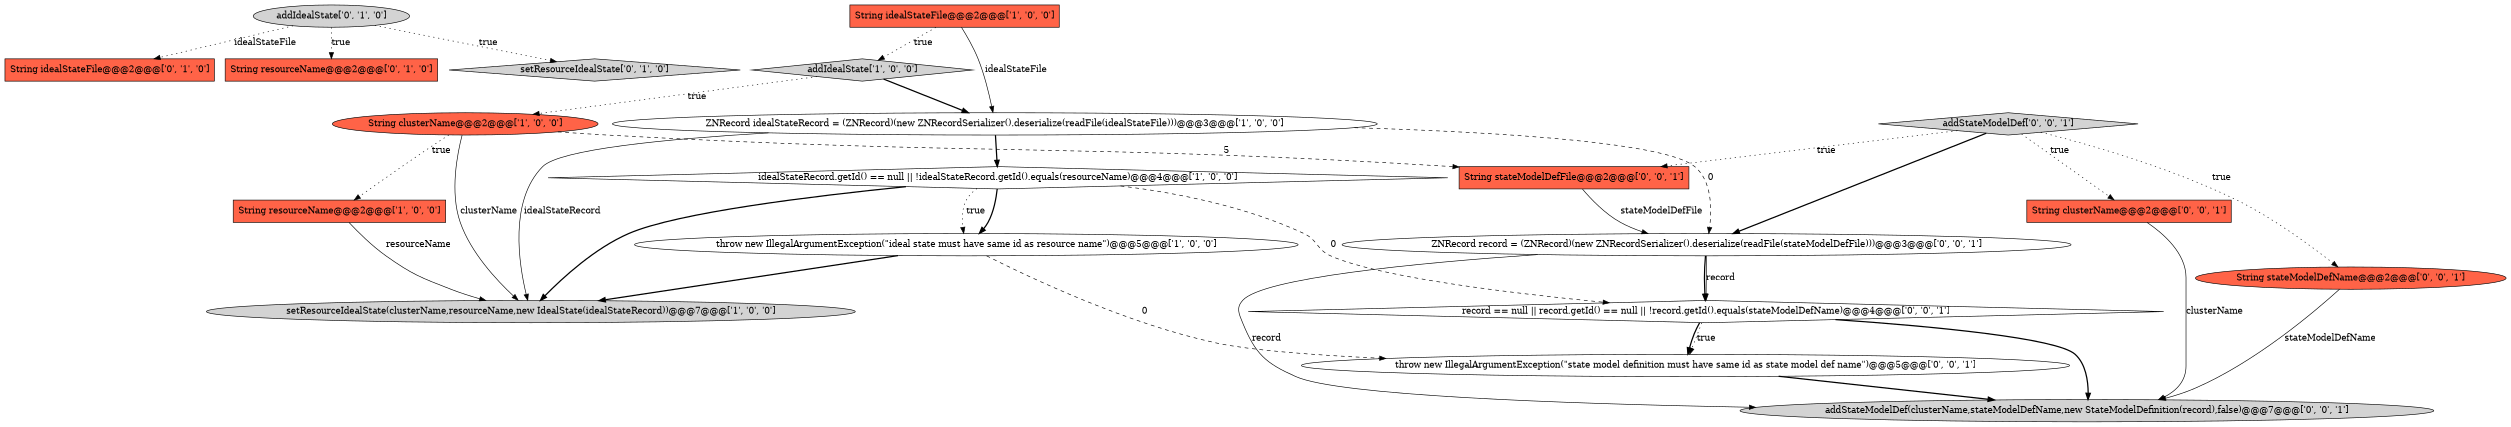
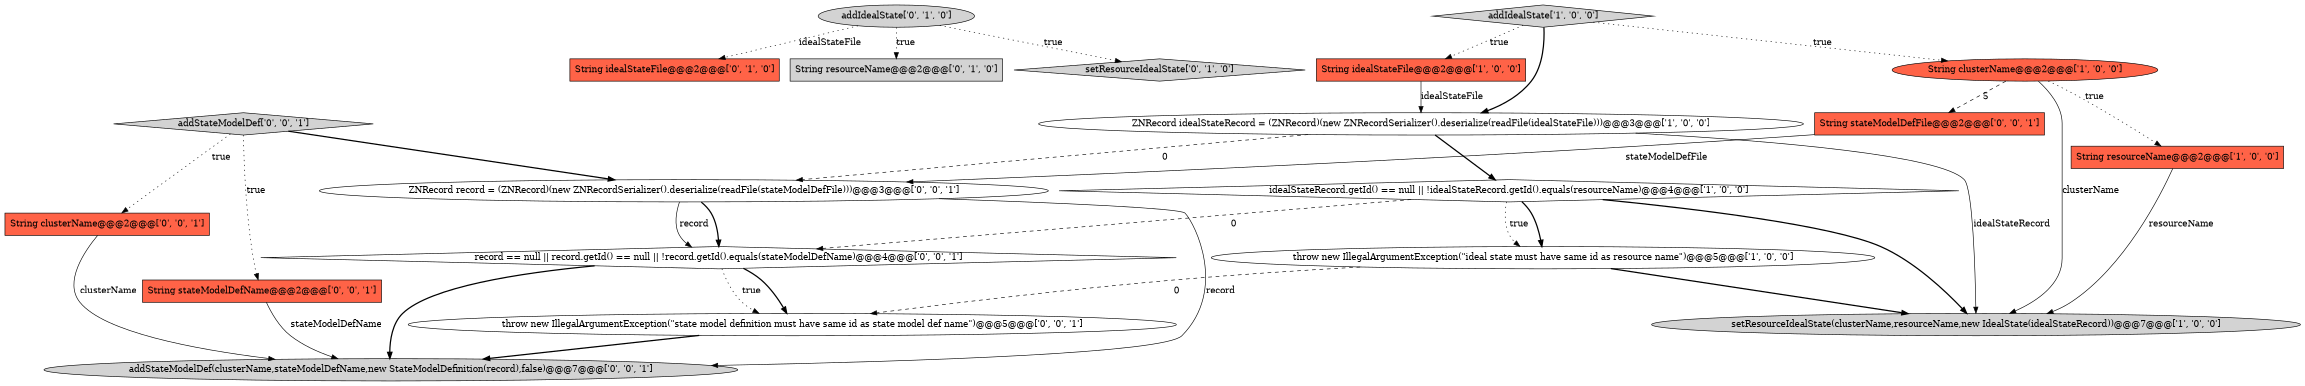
edge "String idealStateFile@@@2@@@['1', '0', '0']" -> "addIdealState['1', '0', '0']": reversed
node "String resourceName@@@2@@@['0', '1', '0']": fillcolor tomato -> lightgray
edge "addStateModelDef['0', '0', '1']" -> "String stateModelDefFile@@@2@@@['0', '0', '1']": removed, label "true"
node "String stateModelDefName@@@2@@@['0', '0', '1']": shape ellipse -> box
